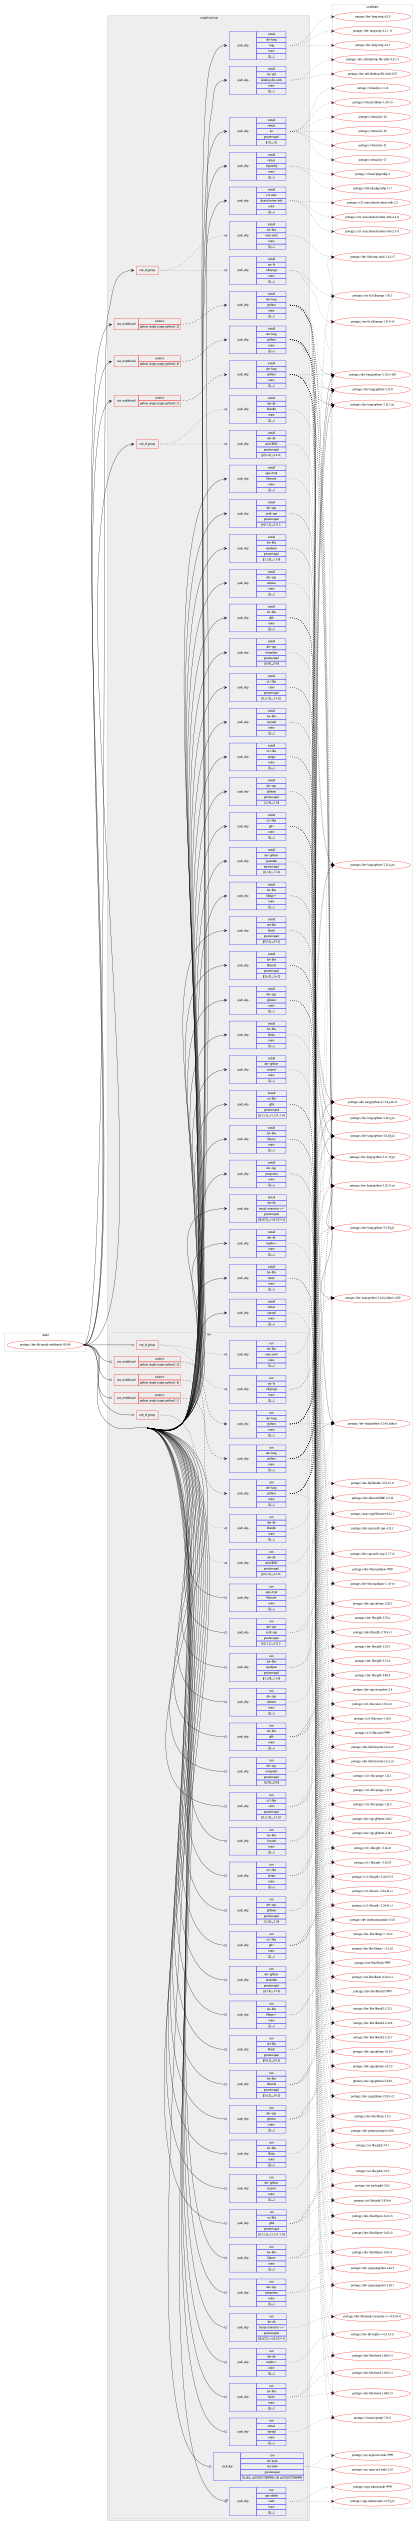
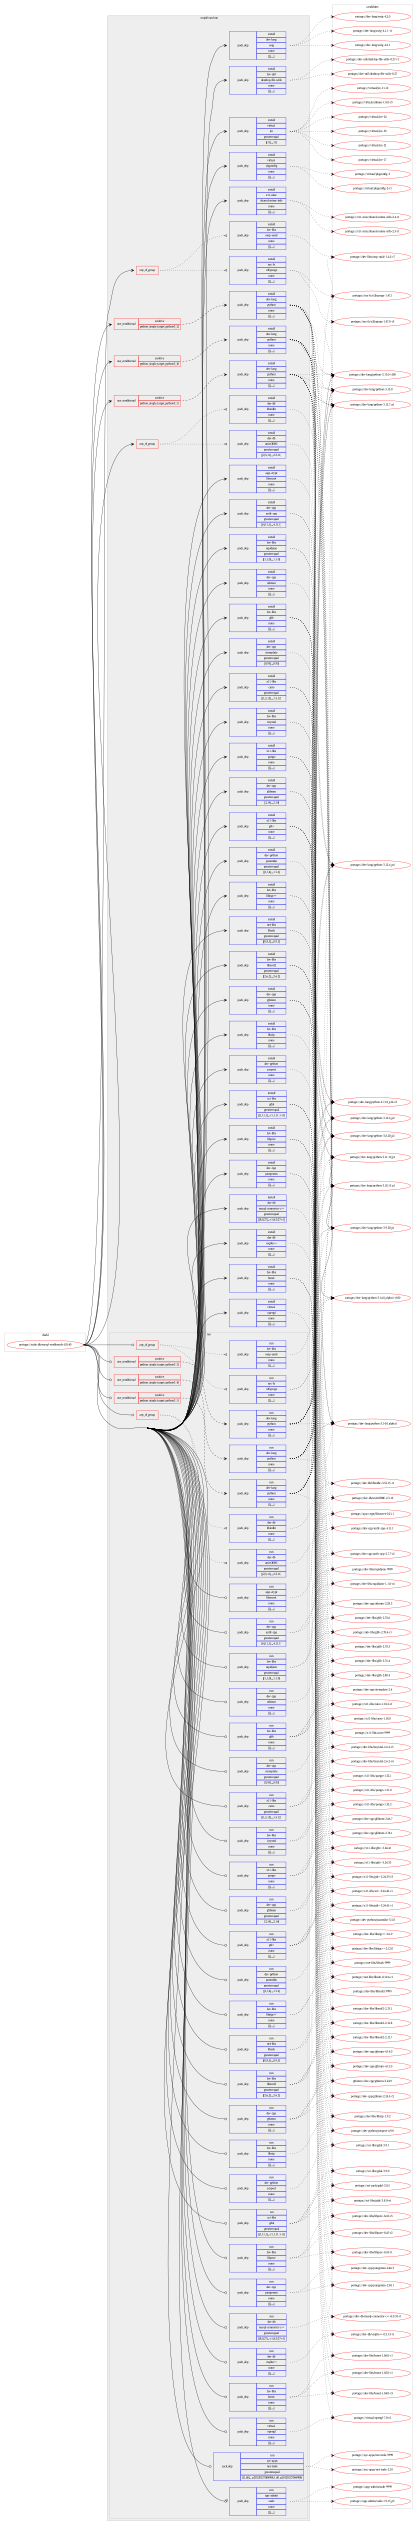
node "portage://virtual/pkgconfig-7-r1": label "portage://virtual/pkgconfig-7-r1" -> "portage://virtual/pkgconfig-2-r1"
node "portage://x11-misc/shared-mime-info-2.2": removed
node "portage://dev-db/mysql-workbench-8.0.40": label "portage://dev-db/mysql-workbench-8.0.40" -> "portage://sudo-db/mysql-workbench-8.0.40"
